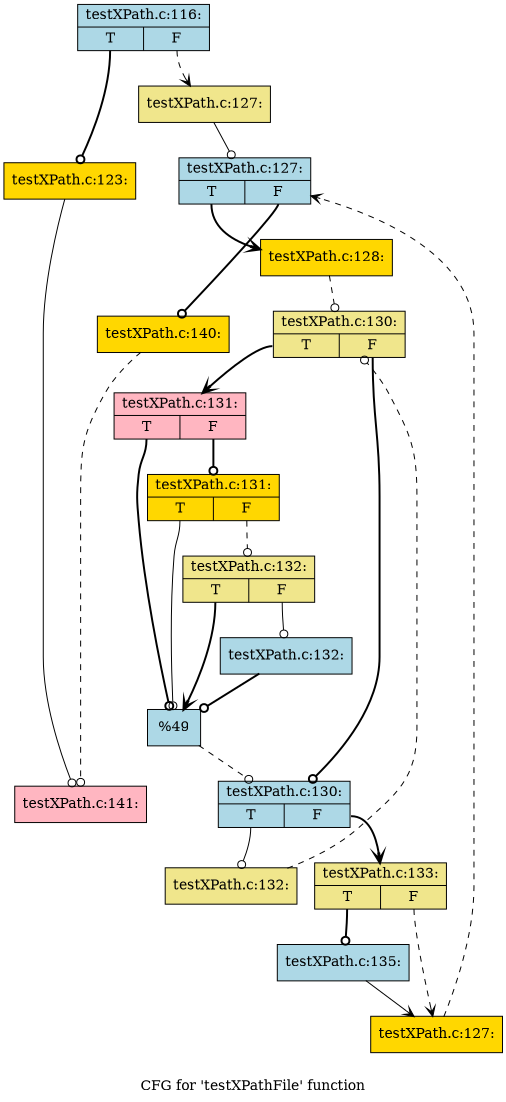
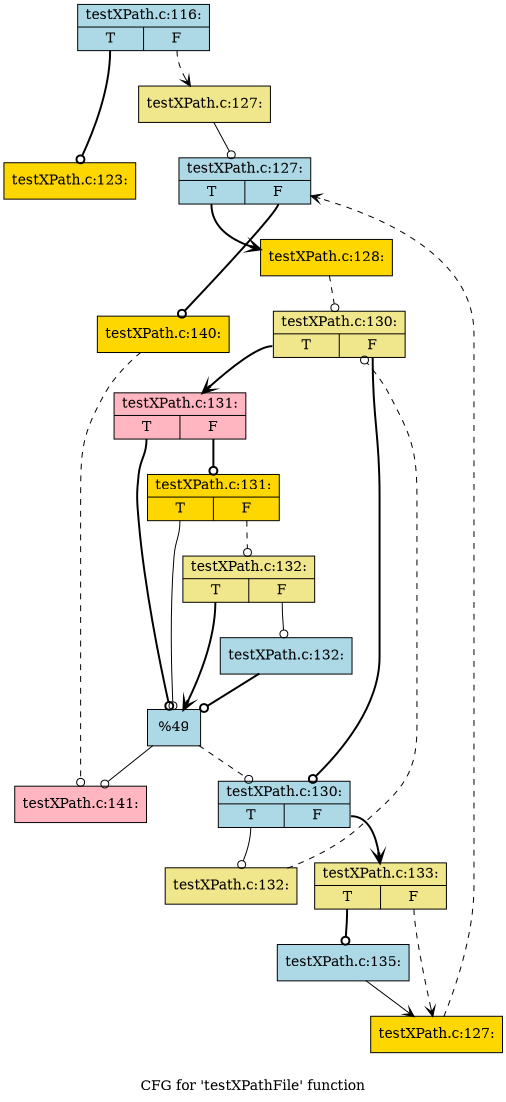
edge "testXPath.c:123:" -> "testXPath.c:141:": now "%49" -> "testXPath.c:141:"
